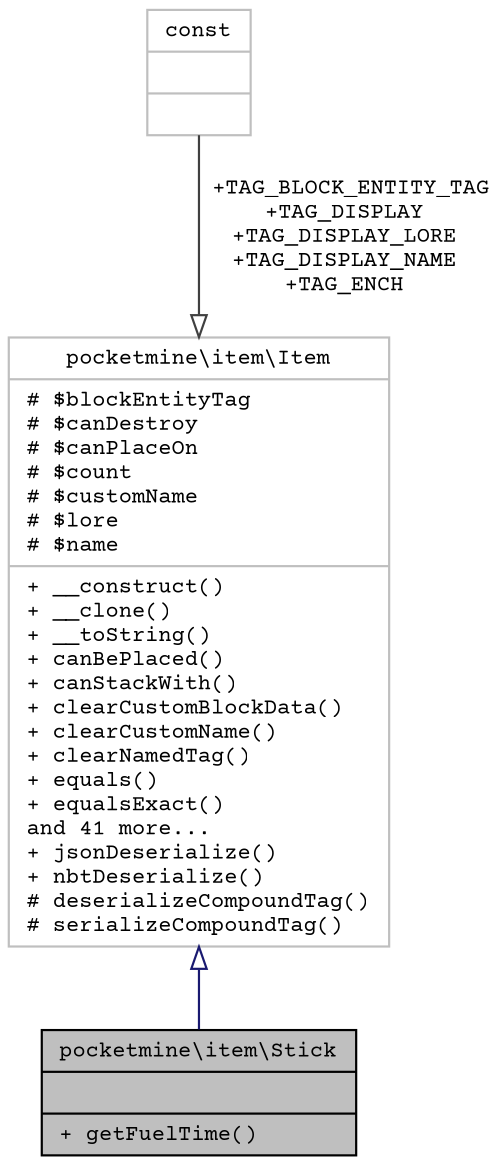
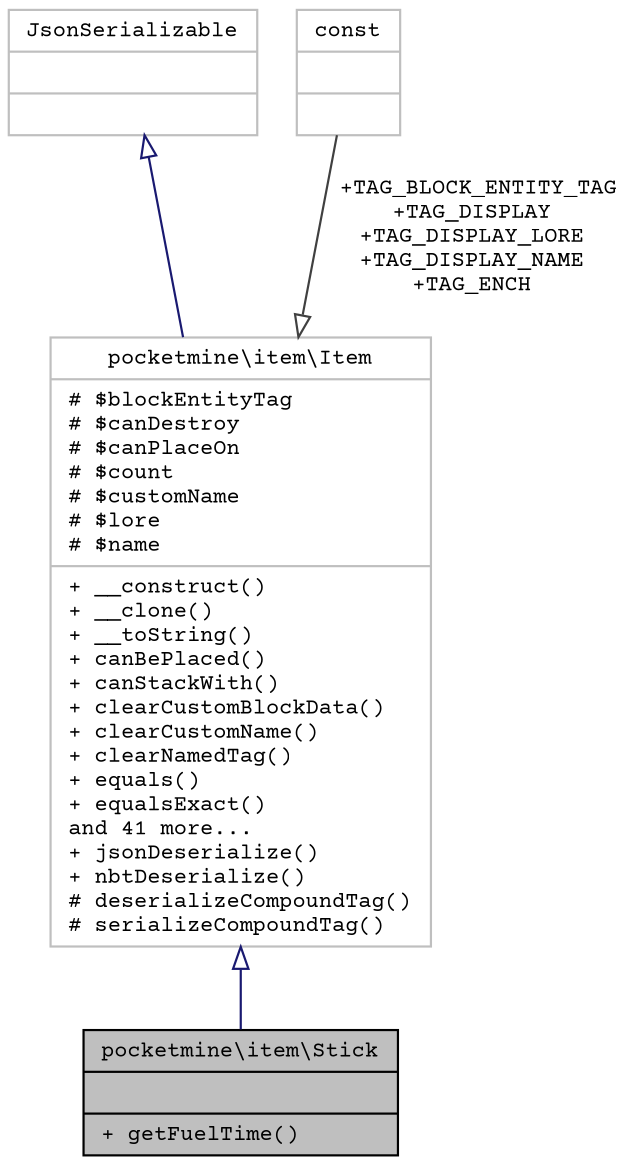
node "JsonSerializable": added
